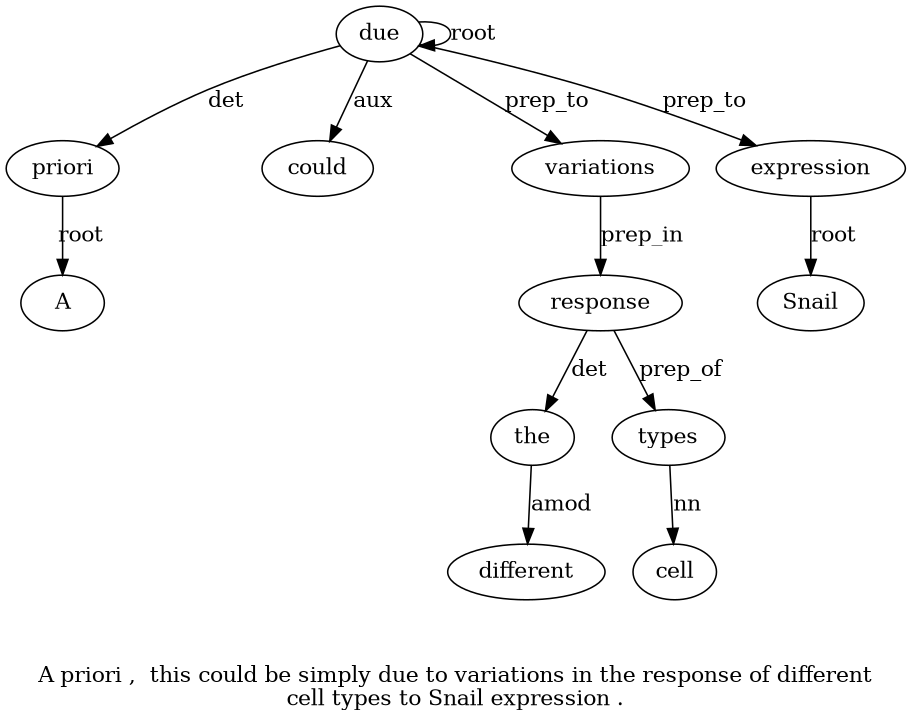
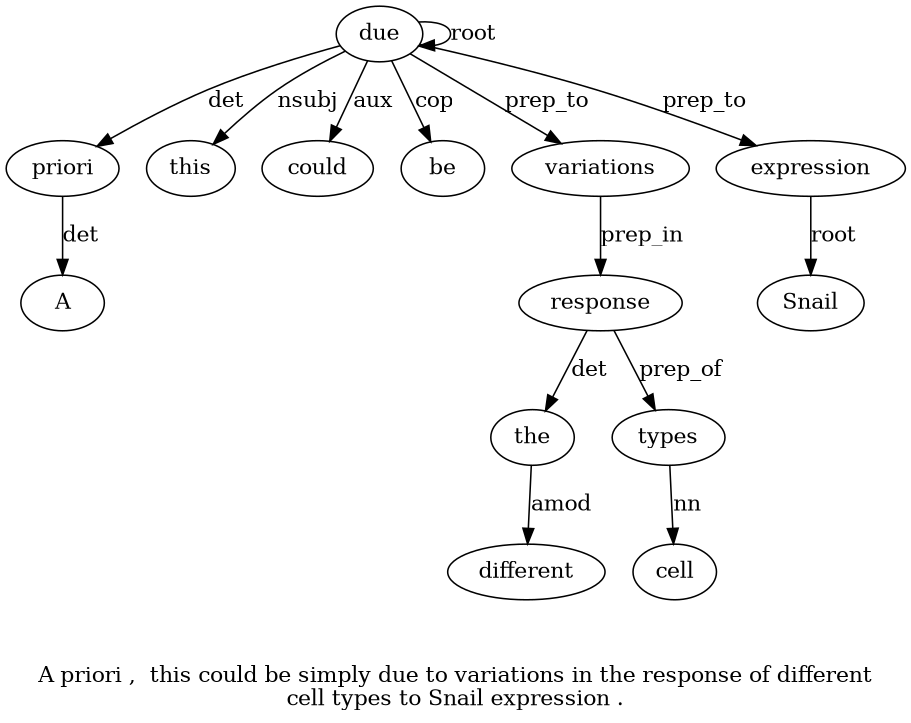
node "this": added
node "be": added
edge "priori" -> "A": label "root" -> "det"
